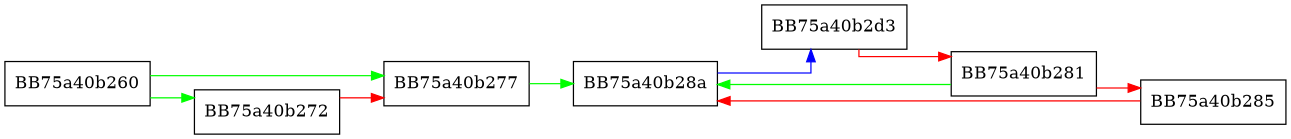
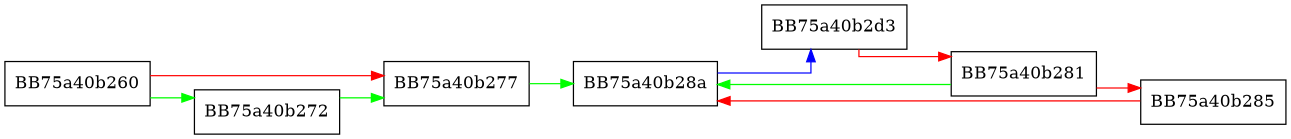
edge "BB75a40b260" -> "BB75a40b277": color green -> red
edge "BB75a40b272" -> "BB75a40b277": color red -> green
